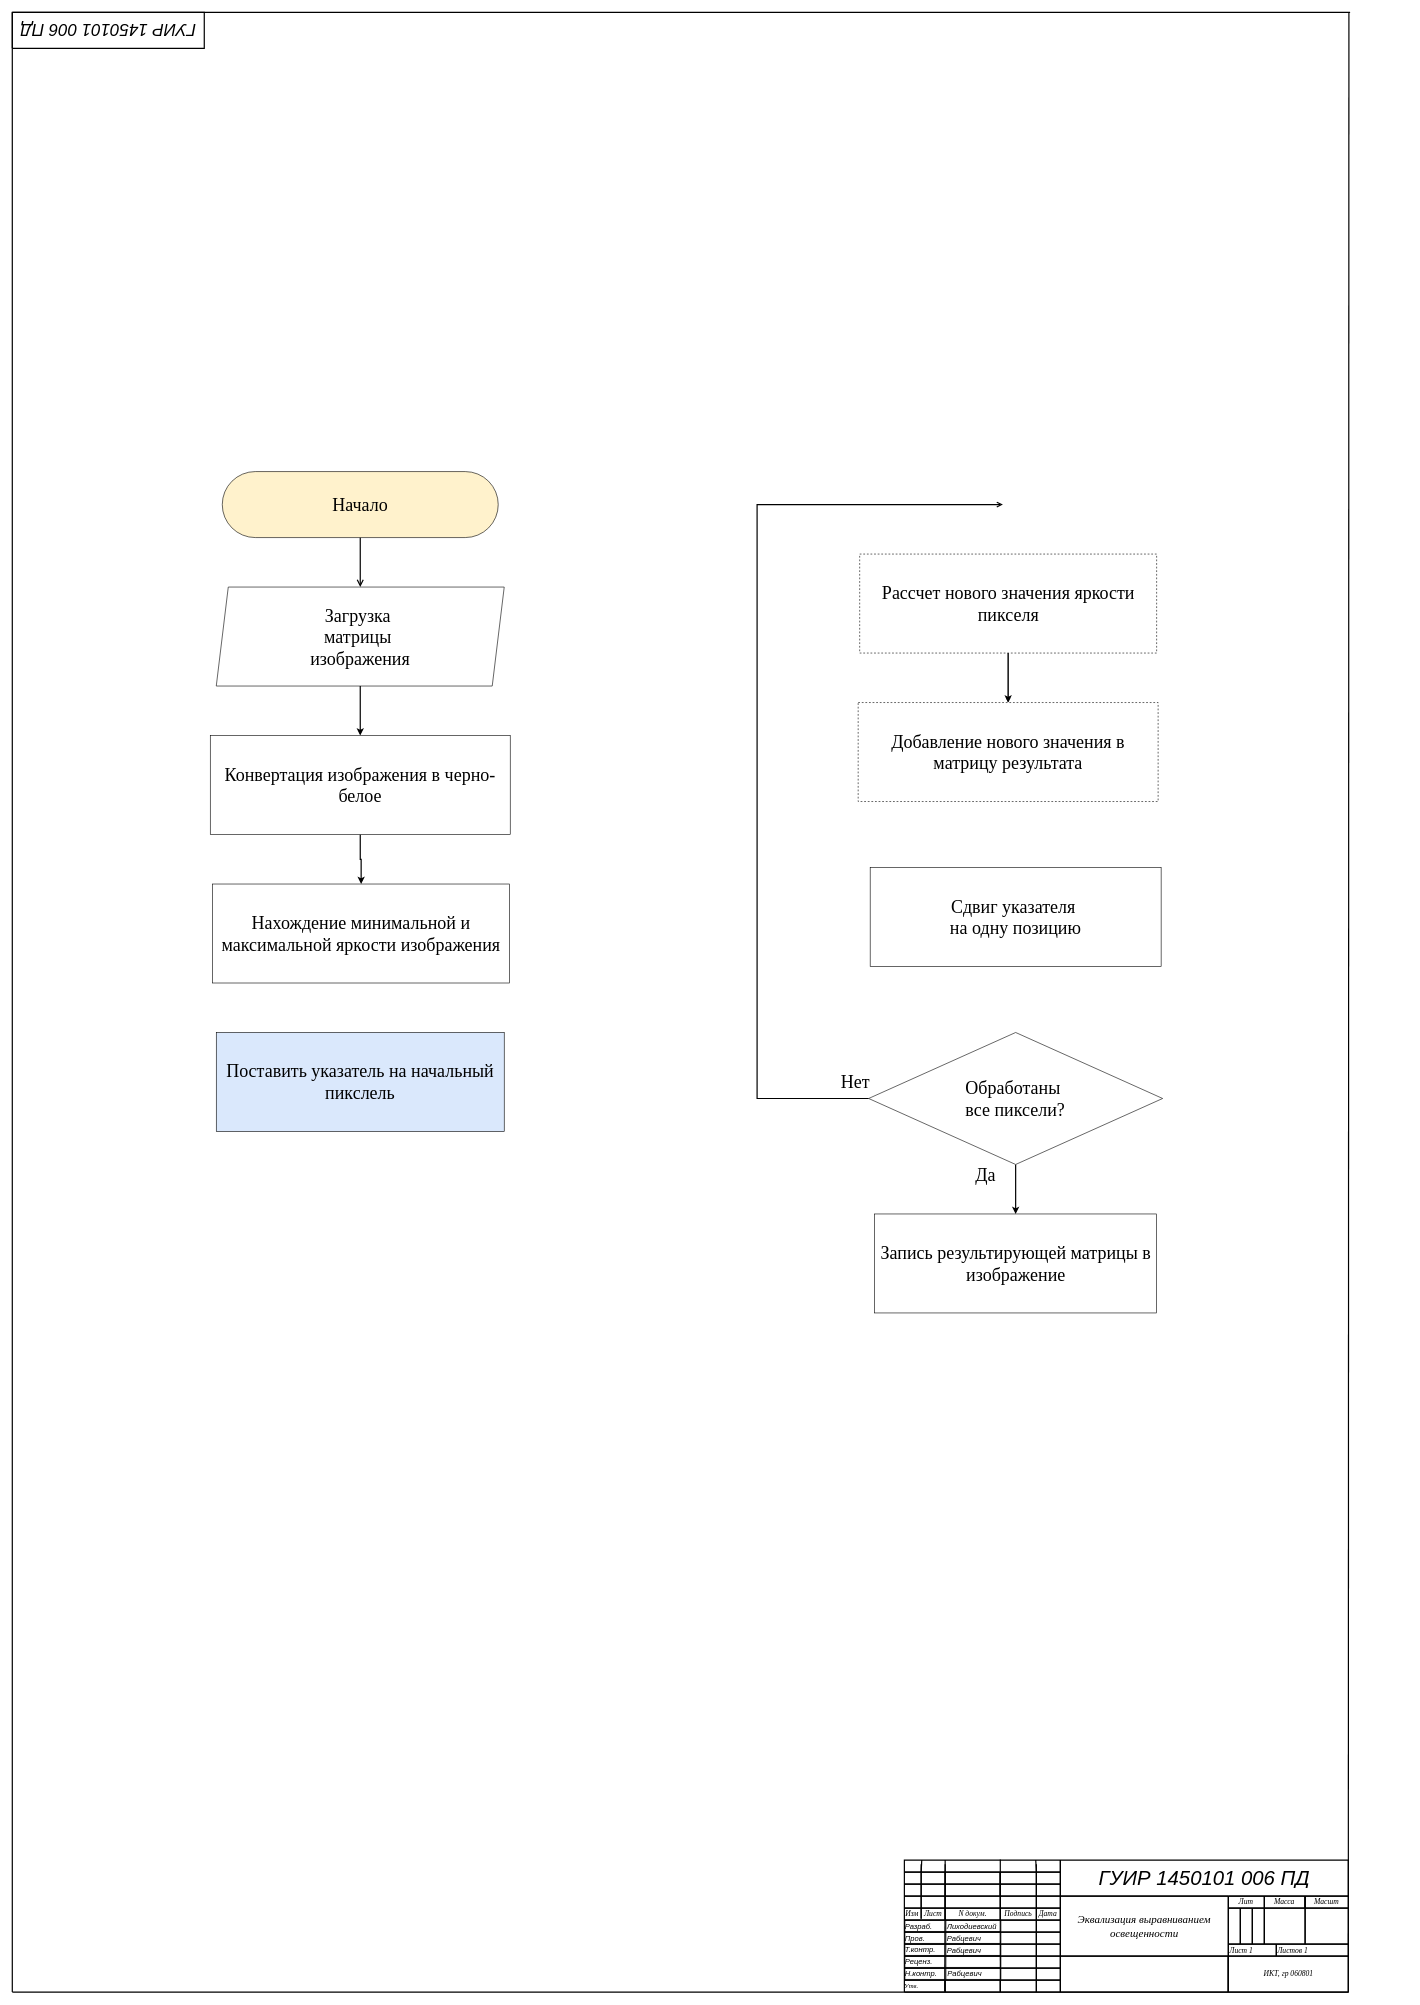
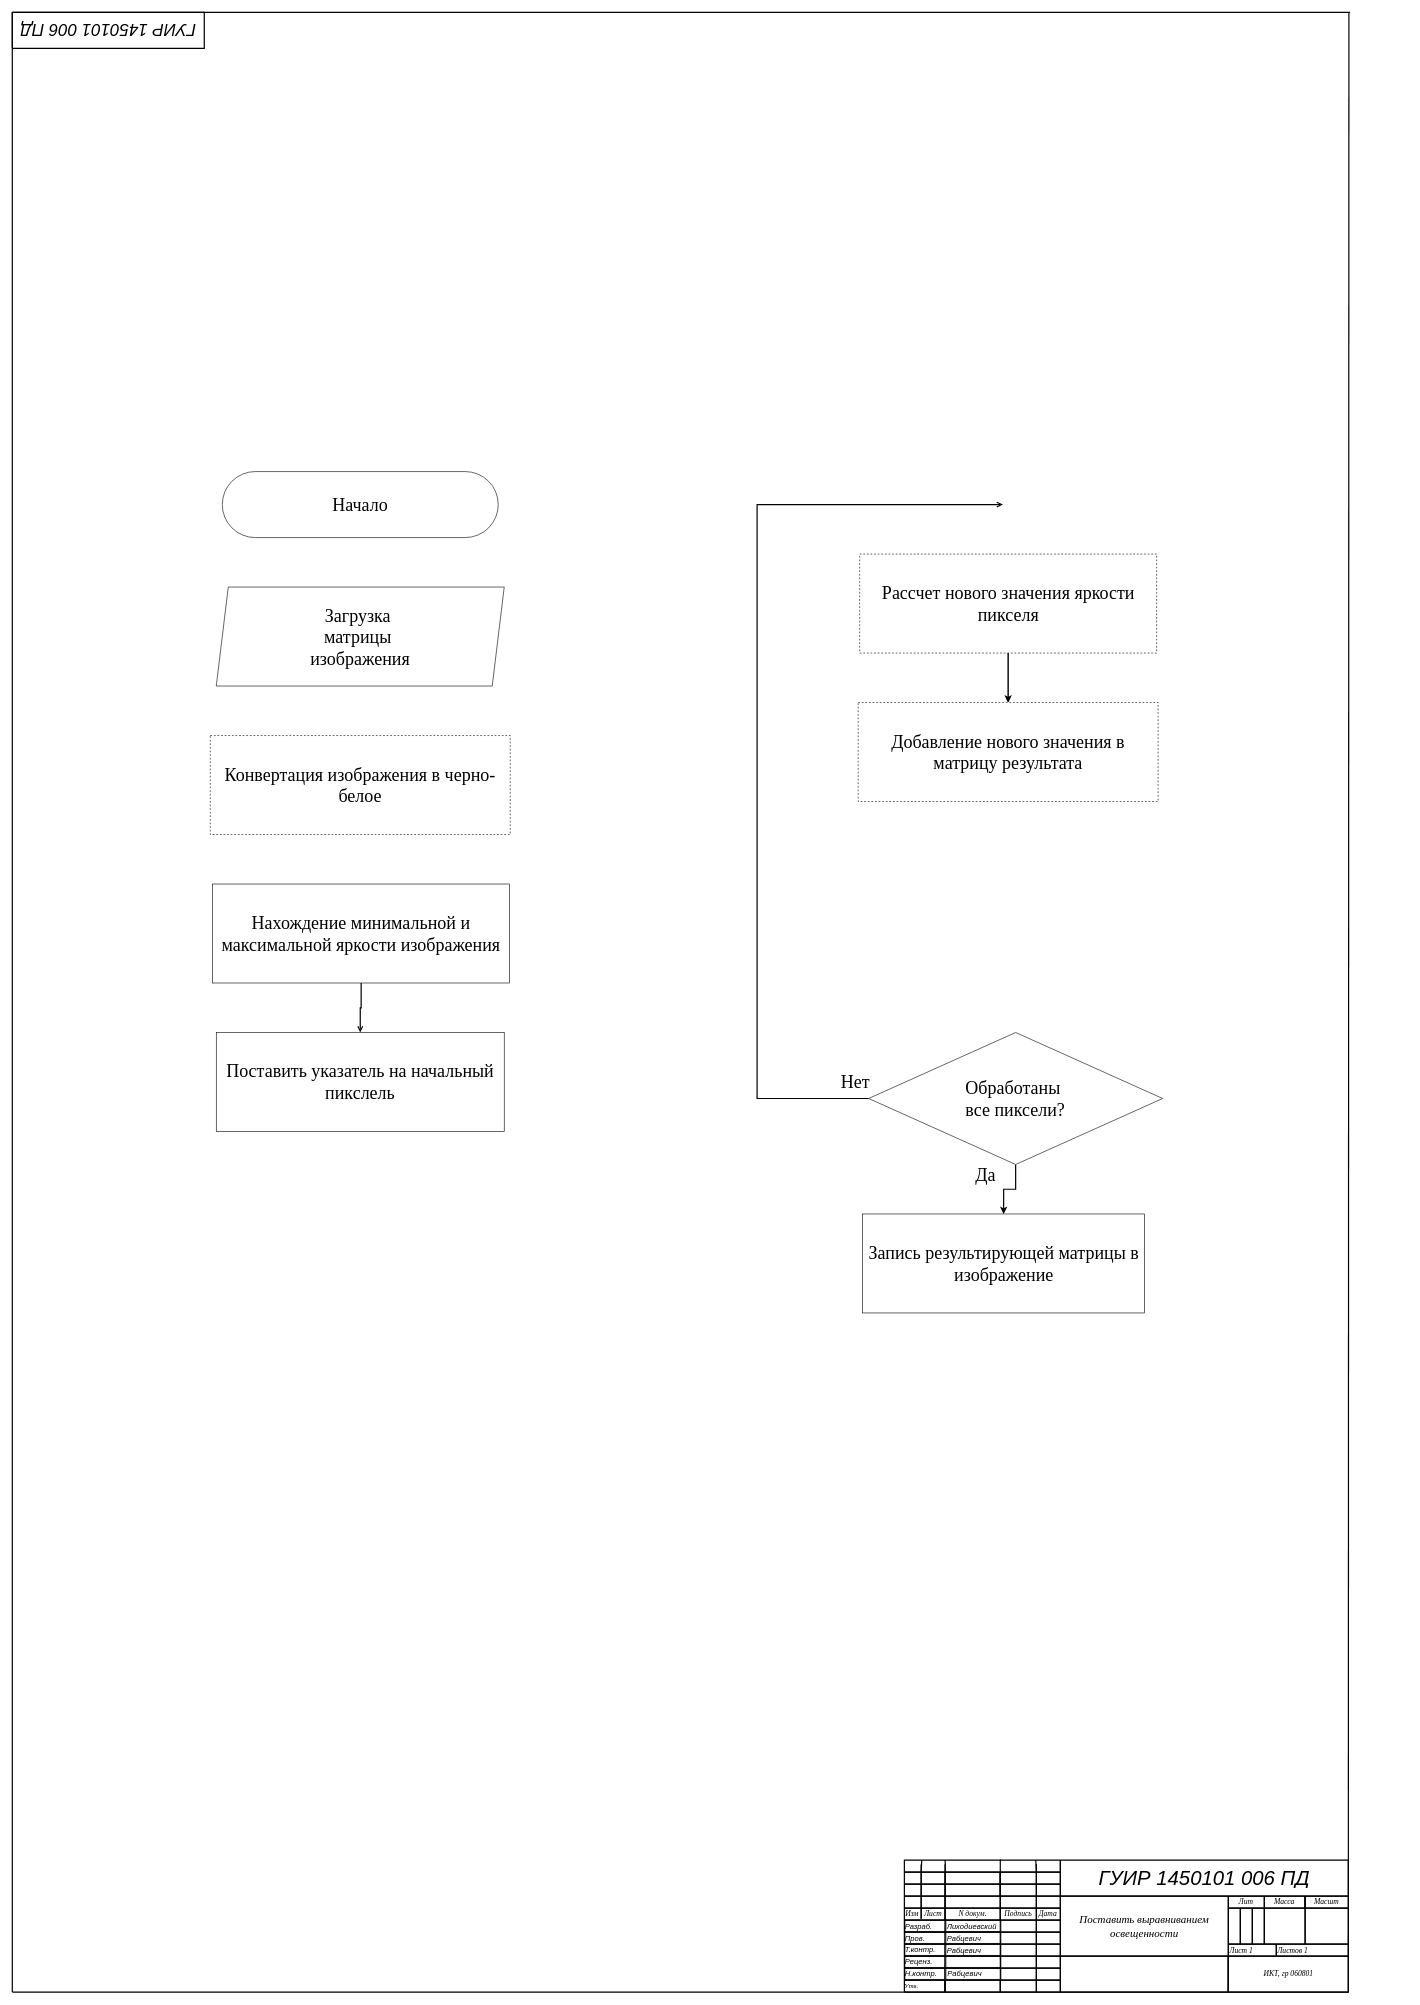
node "Начало": fillcolor #fff2cc -> #ffffff
edge "Начало" -> "Загрузка матрицы изображения": removed
edge "Загрузка матрицы изображения" -> "Конвертация изображения в черно-белое": removed
node "Конвертация изображения в черно-белое": style solid -> dashed
edge "Конвертация изображения в черно-белое" -> "Нахождение минимальной и максимальной яркости изображения": removed
node "Сдвиг указателя на одну позицию": removed
edge "Нахождение минимальной и максимальной яркости изображения" -> "Поставить указатель на начальный пикслель": added
node "Поставить указатель на начальный пикслель": fillcolor #dae8fc -> #ffffff
node "Запись результирующей матрицы в изображение": moved (1016, 1264) -> (1004, 1264)
node "Эквализация выравниванием освещенности": label "Эквализация выравниванием освещенности" -> "Поставить выравниванием освещенности"
